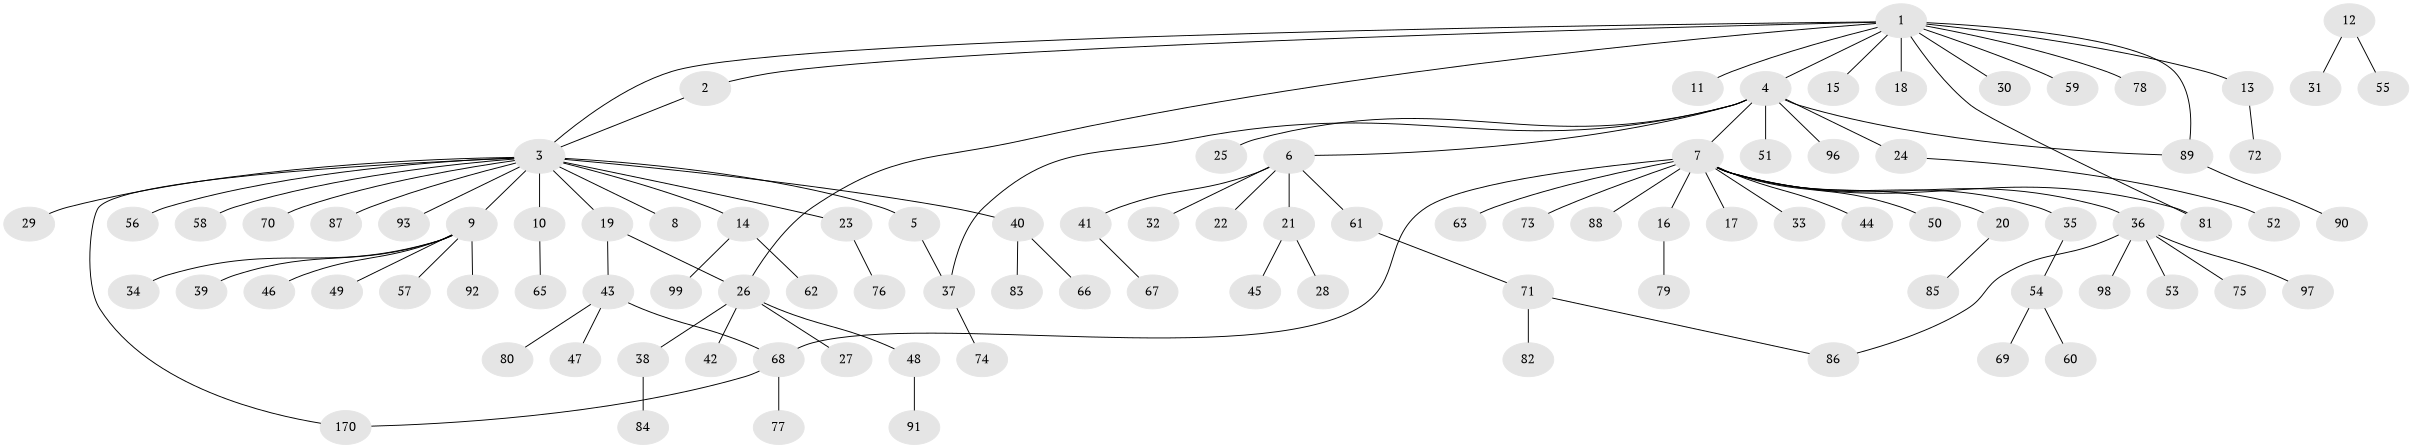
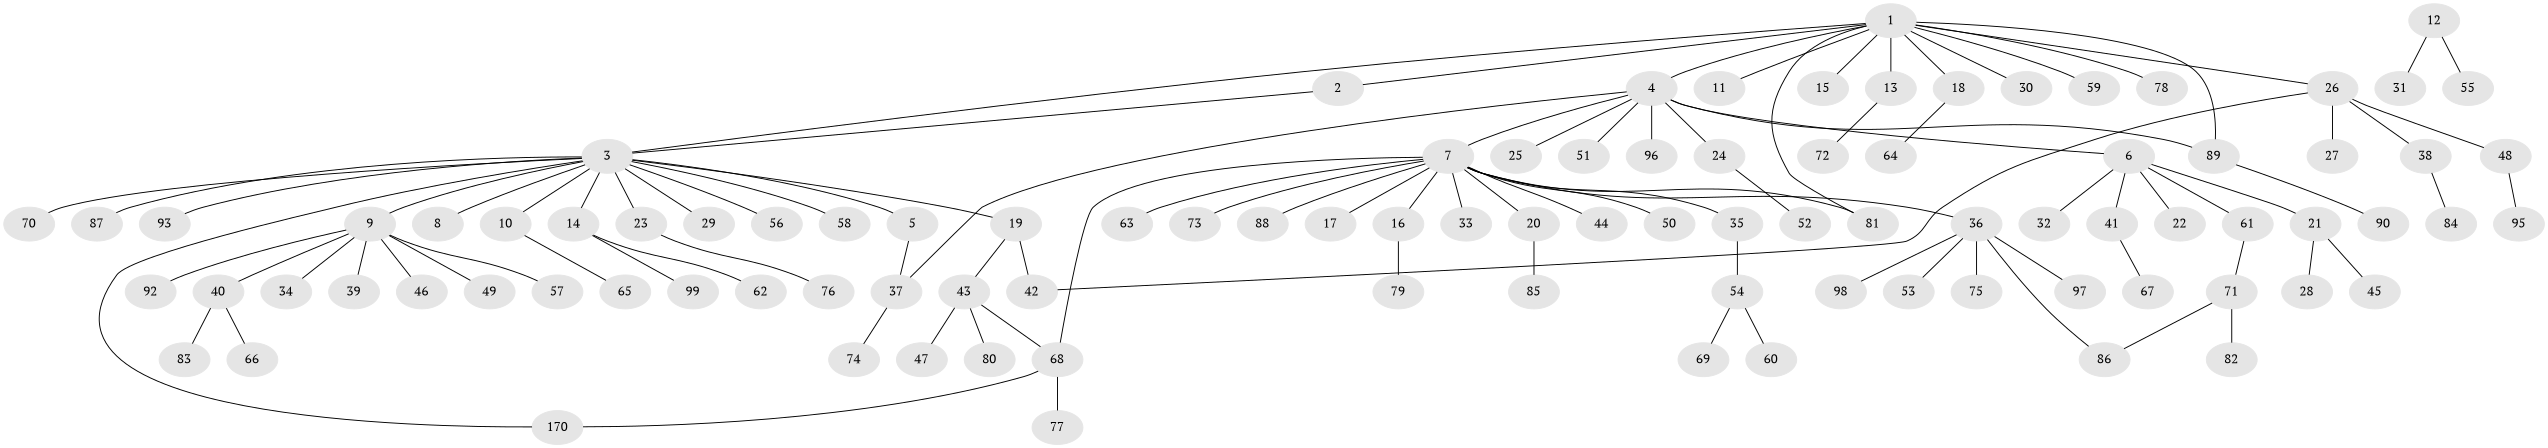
node "64": added
edge "3" -- "40": now "9" -- "40"
edge "19" -- "26": now "19" -- "42"
node "91": label "91" -> "95"
